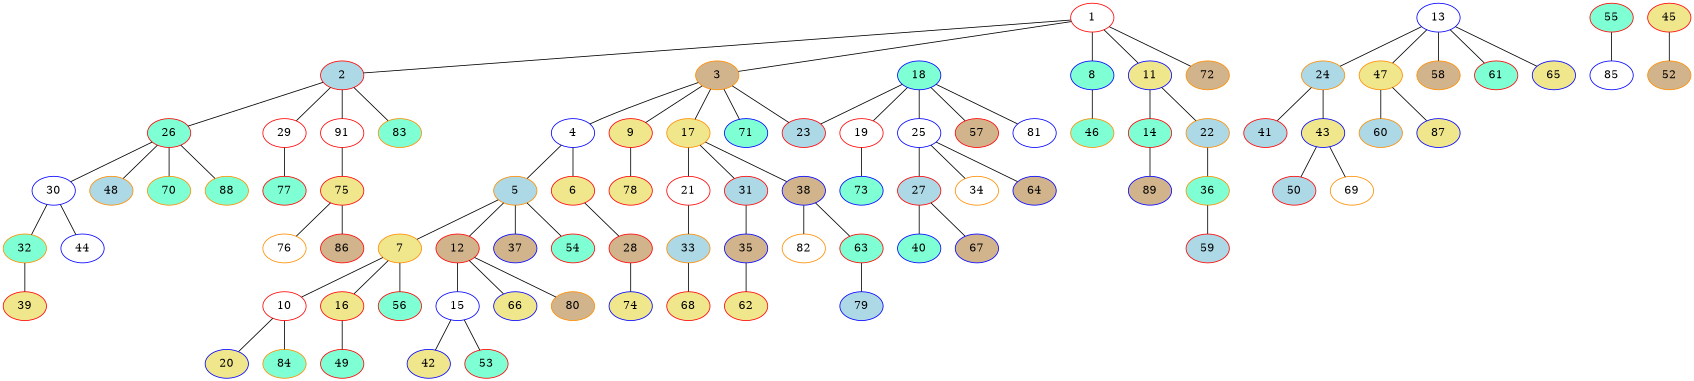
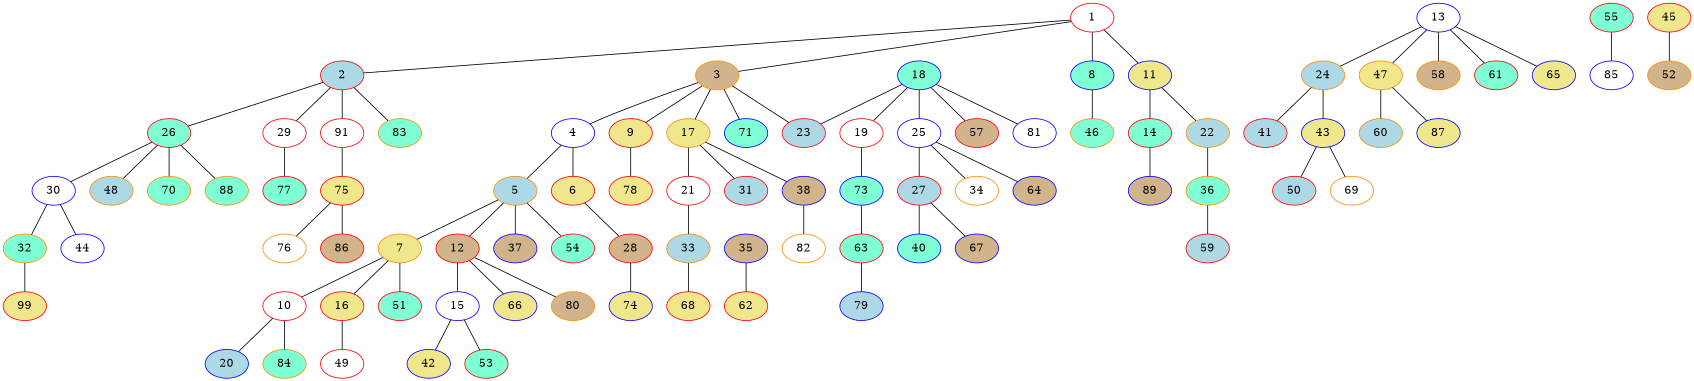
node "72": removed
edge "31" -- "35": removed
edge "38" -- "63": now "73" -- "63"
node "39": label "39" -> "99"
node "56": label "56" -> "51"
node "20": fillcolor khaki -> lightblue
node "49": fillcolor aquamarine -> white
